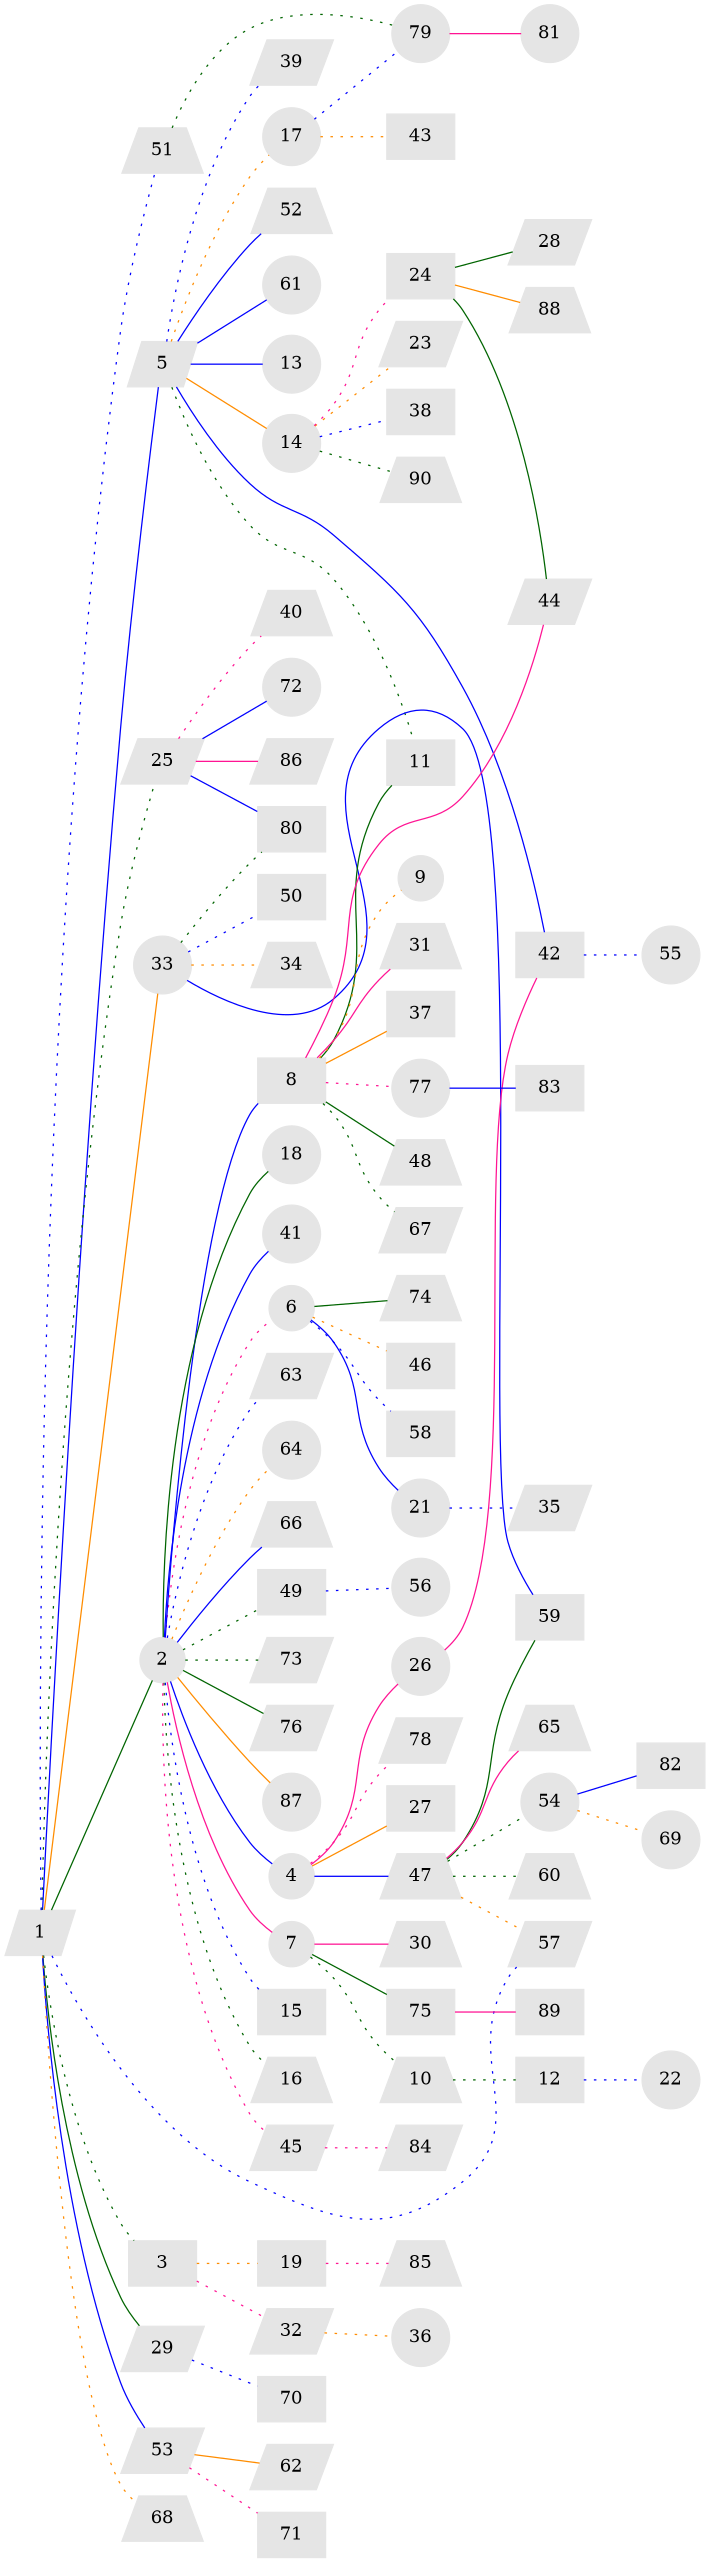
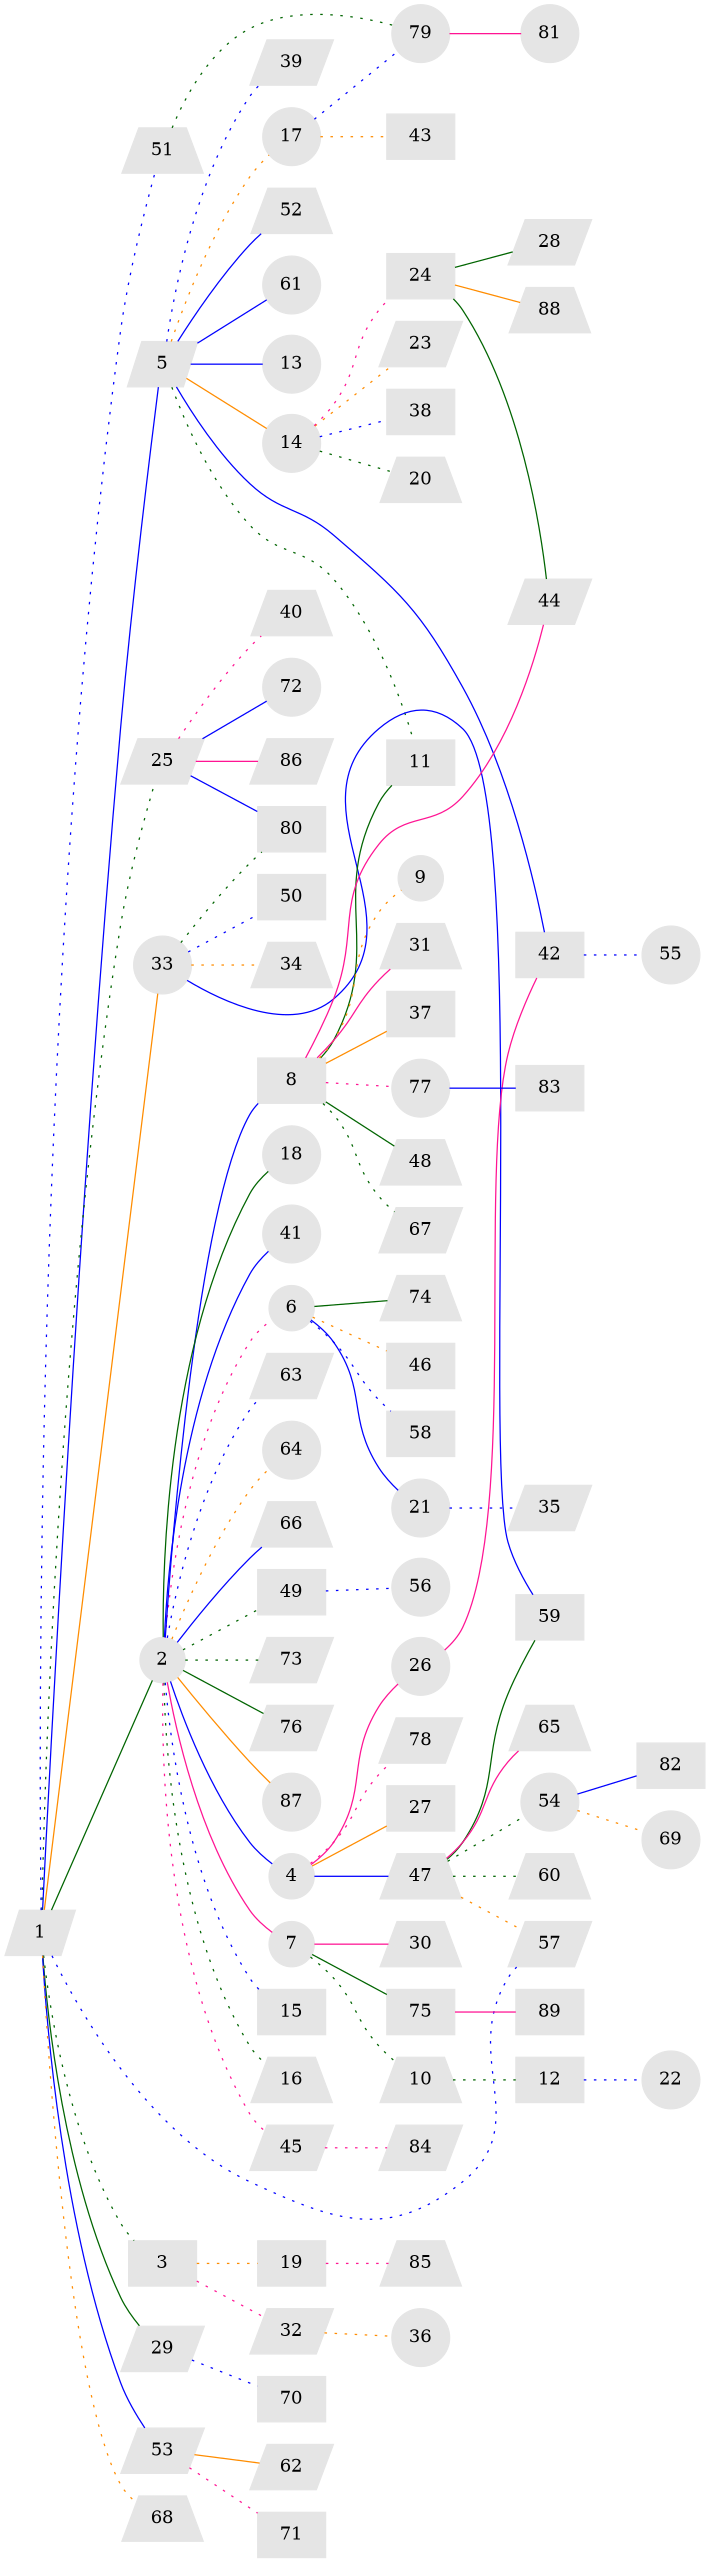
node "90": label "90" -> "20"
